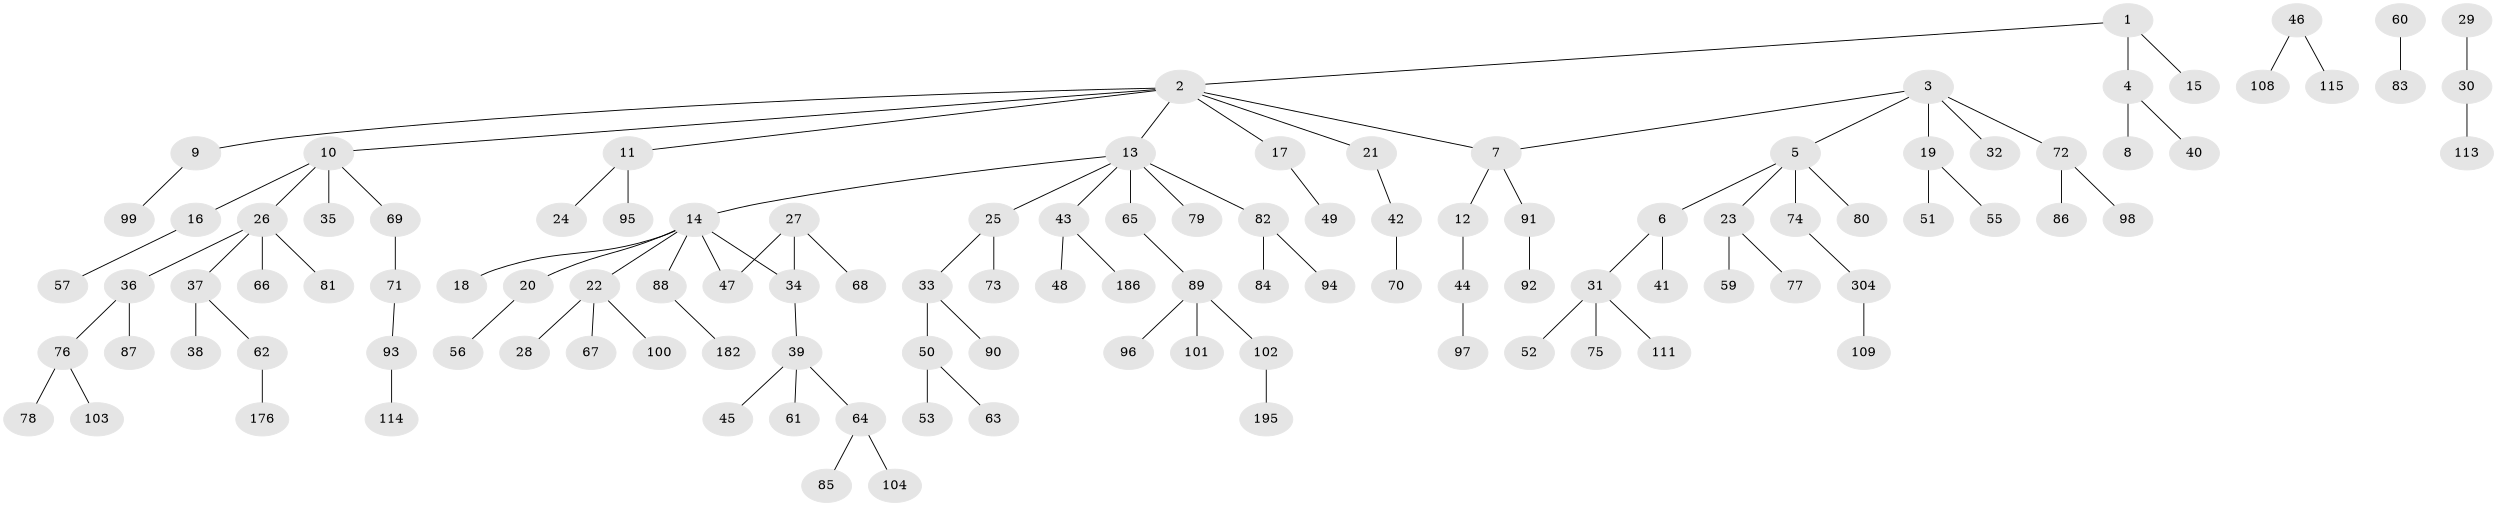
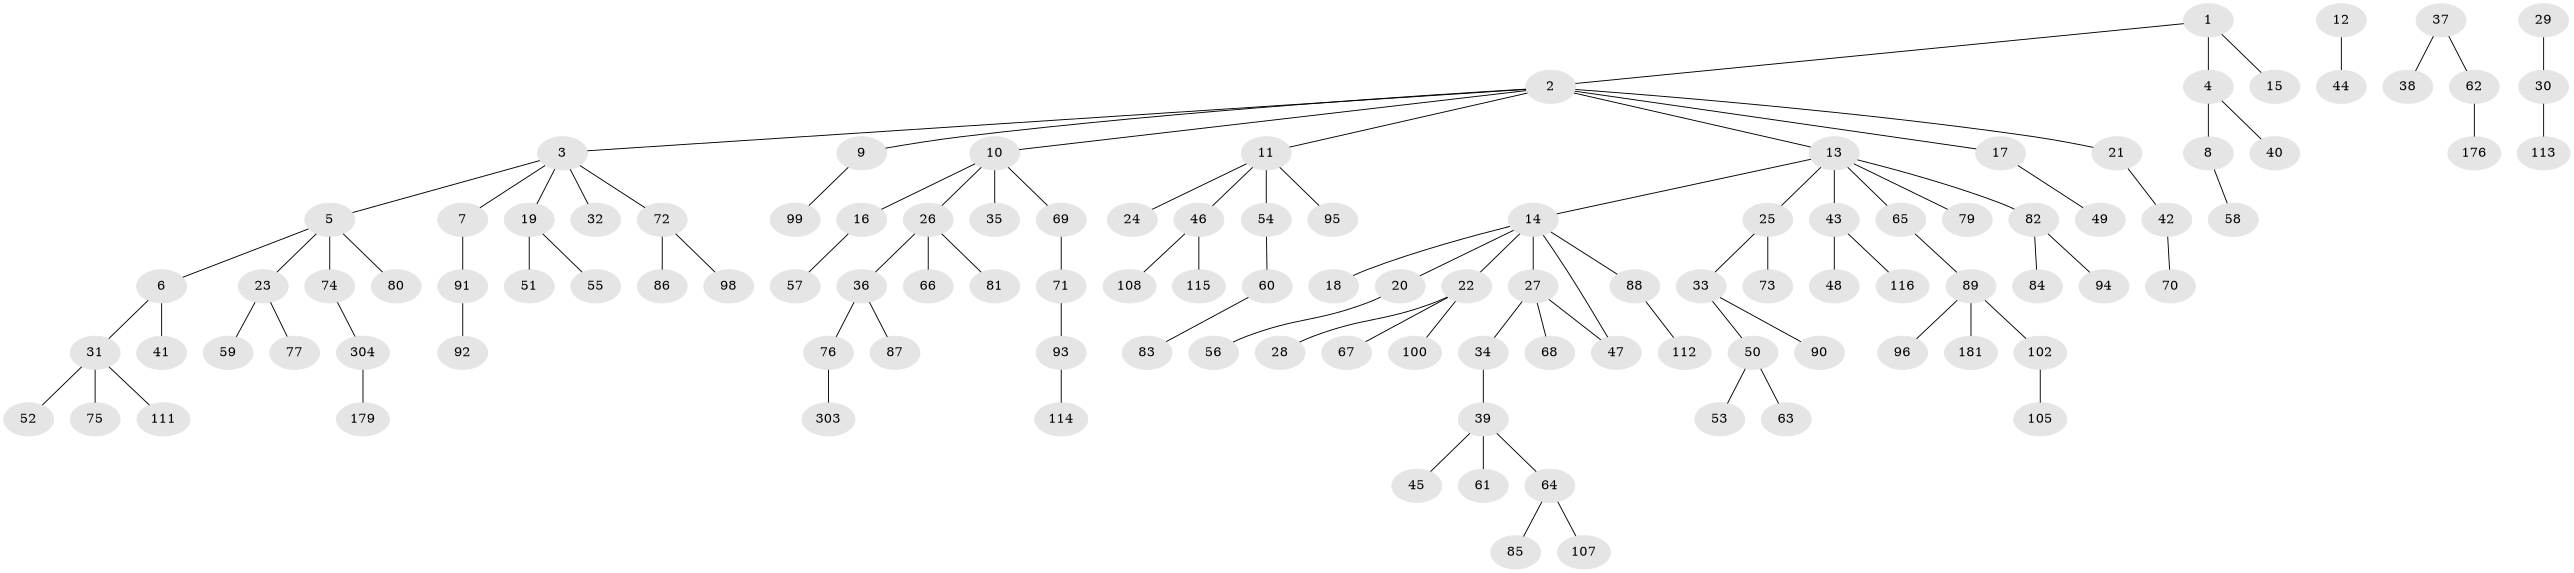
edge "2" -- "7": now "2" -- "3"
edge "11" -- "46": added
edge "7" -- "12": removed
node "54": added
node "58": added
edge "26" -- "37": removed
edge "14" -- "34": now "14" -- "27"
node "186": label "186" -> "116"
node "182": label "182" -> "112"
node "101": label "101" -> "181"
node "97": removed
node "109": label "109" -> "179"
node "78": removed
node "103": label "103" -> "303"
node "195": label "195" -> "105"
node "104": label "104" -> "107"
